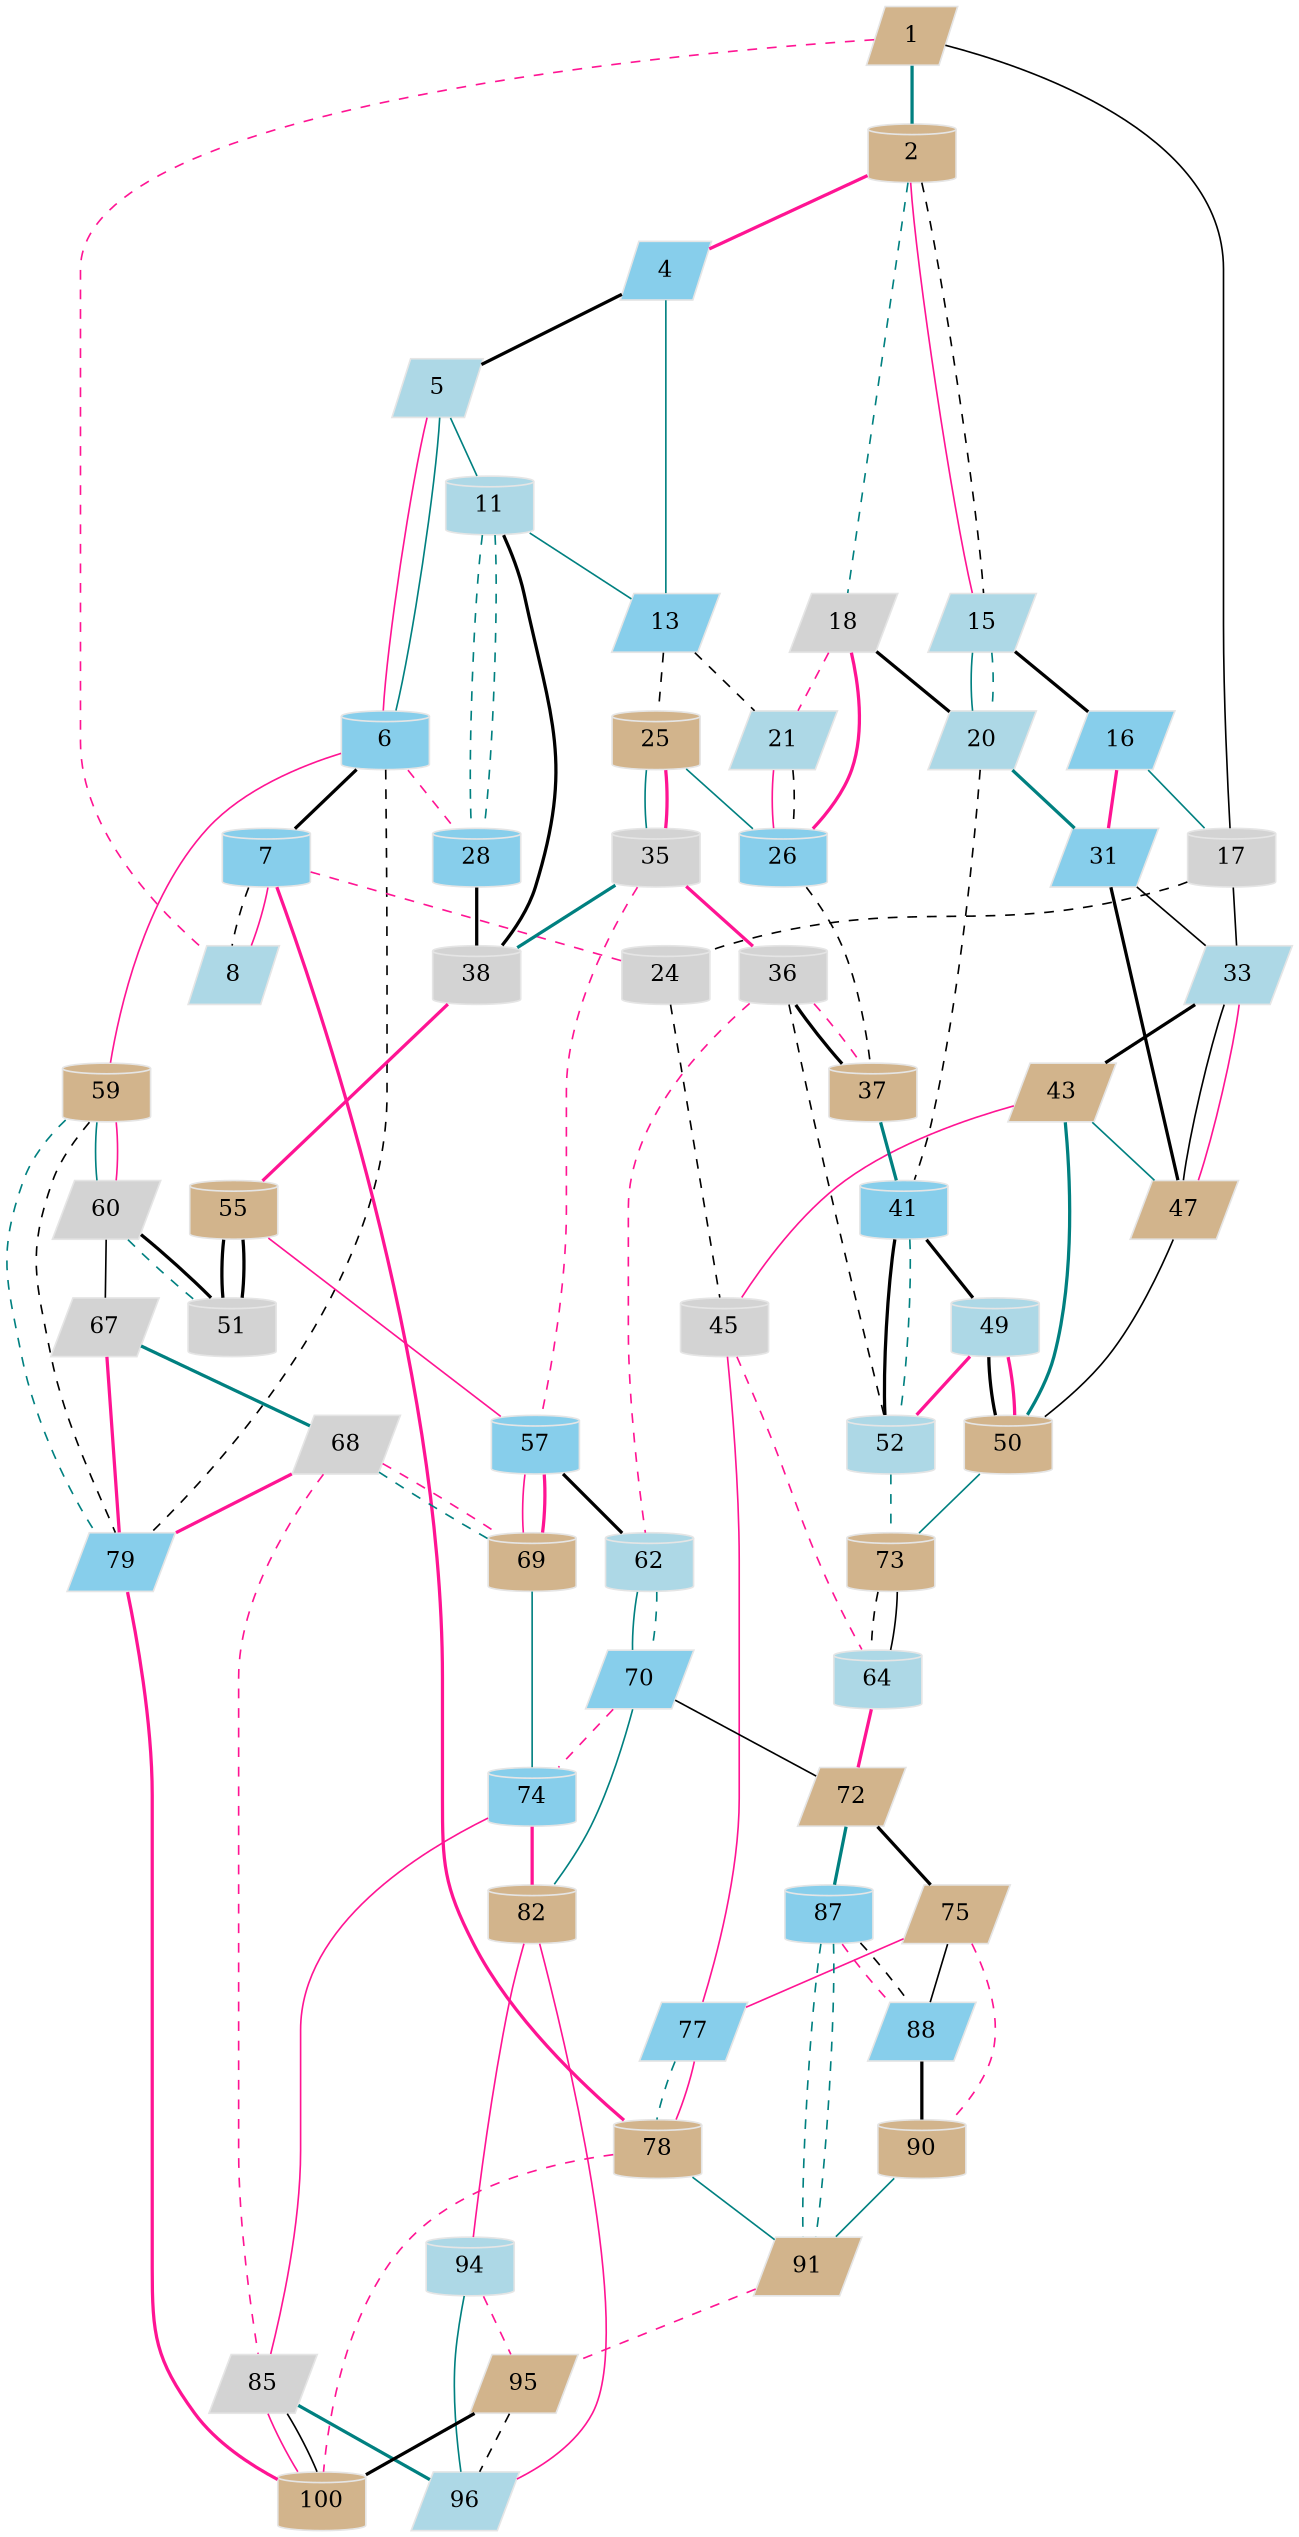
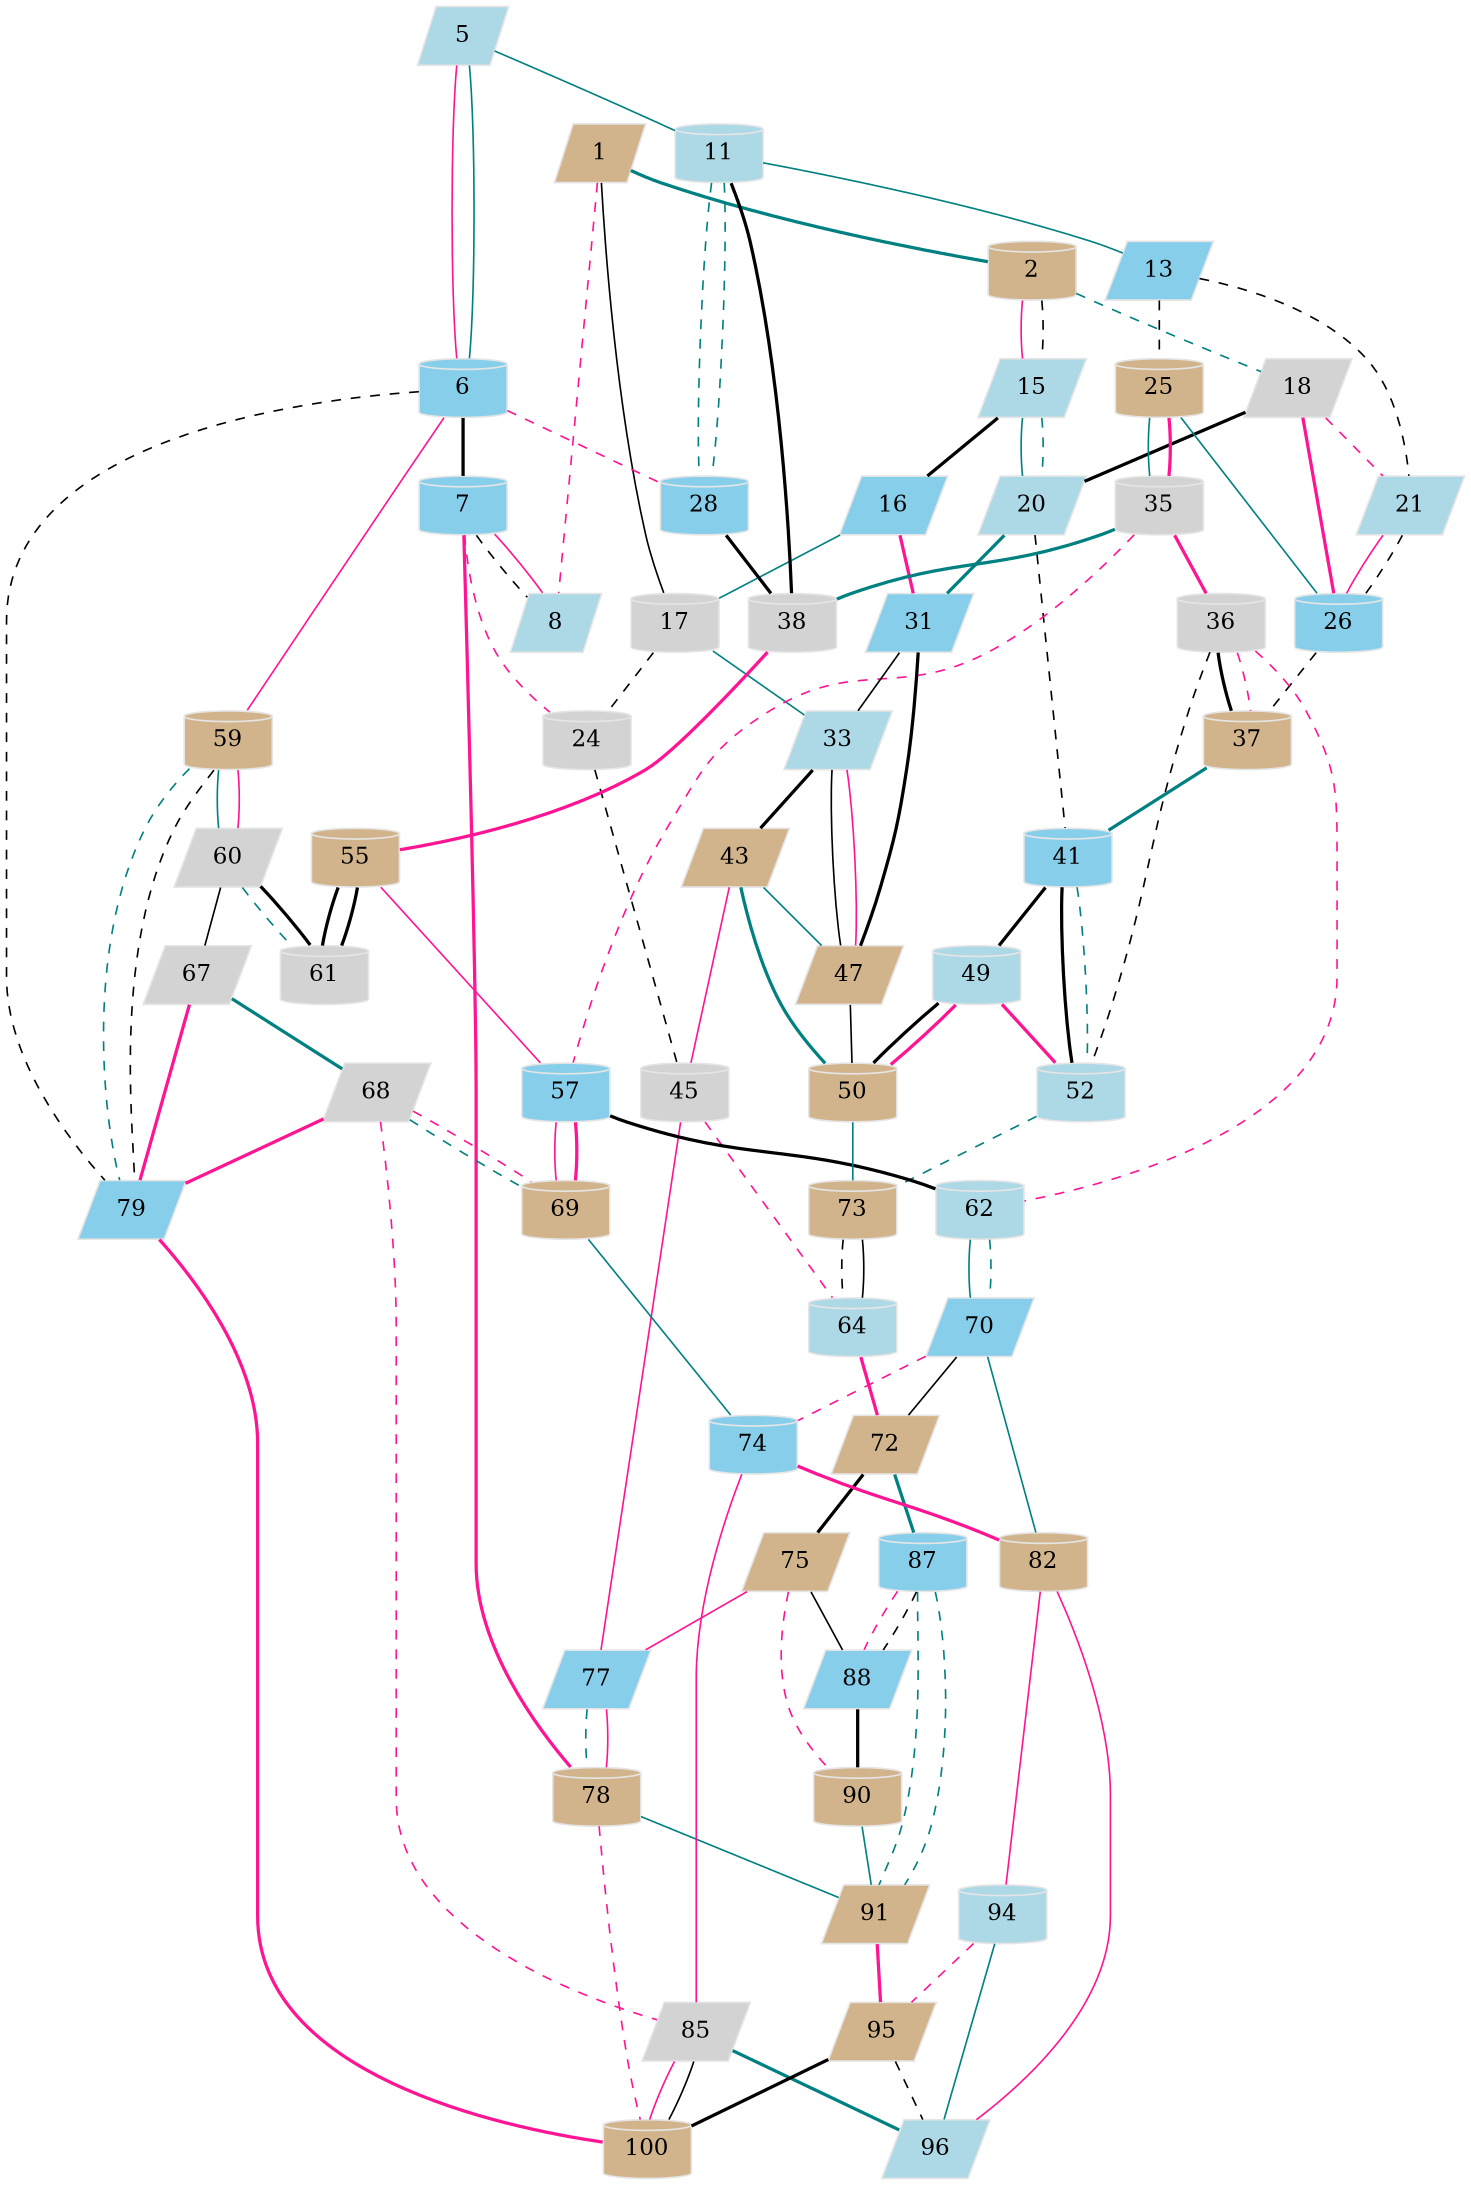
node "4": removed
edge "17" -- "33": color black -> teal
node "51": label "51" -> "61"
edge "91" -- "95": style dashed -> bold
